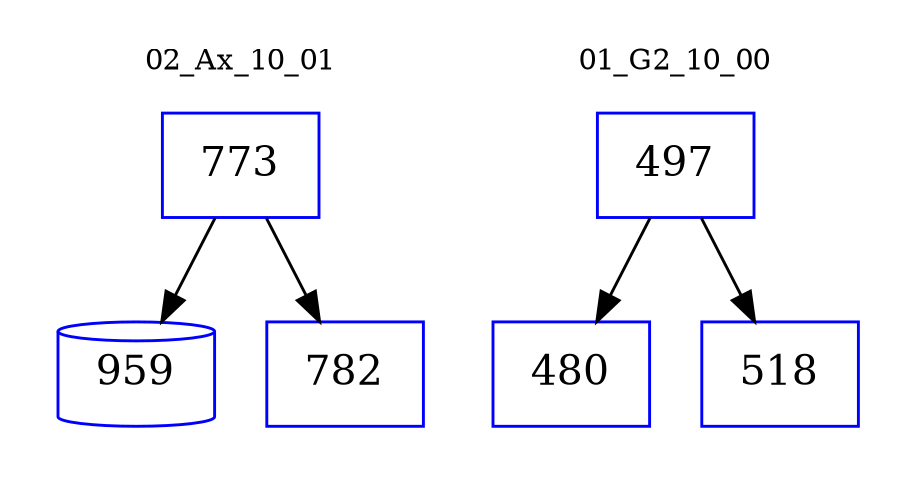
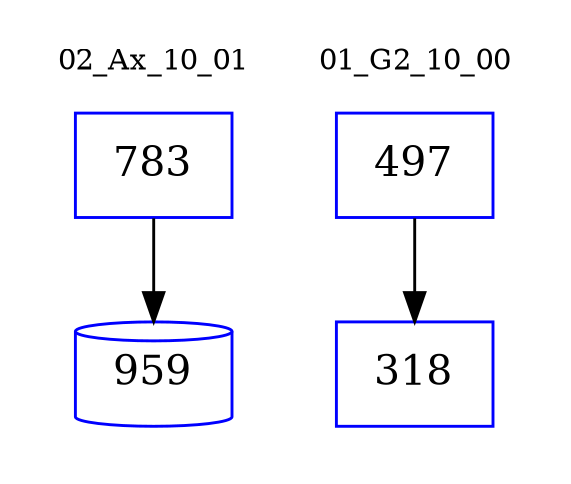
node "773": label "773" -> "783"
node "782": removed
node "480": removed
node "518": label "518" -> "318"
